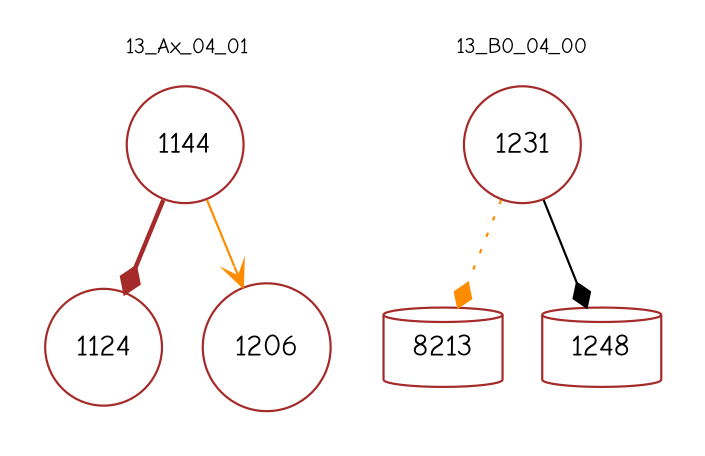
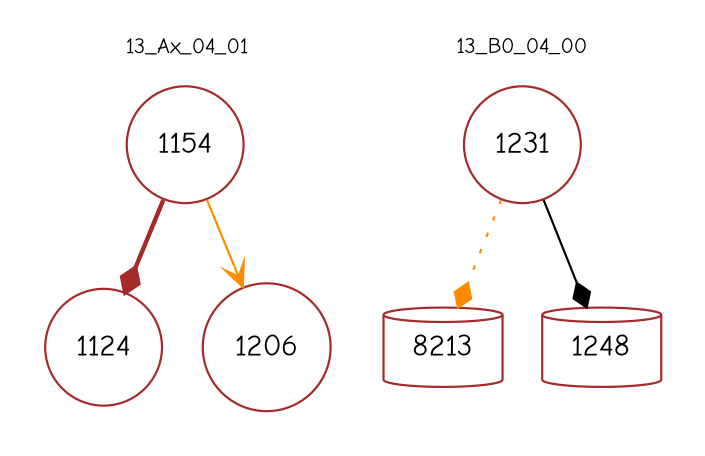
node "1144": label "1144" -> "1154"
